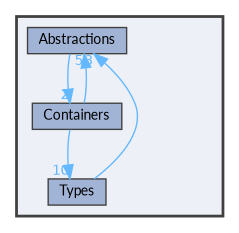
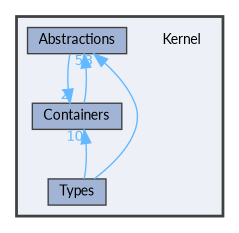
node "Kernel": added
edge "Containers" -> "Types": reversed
